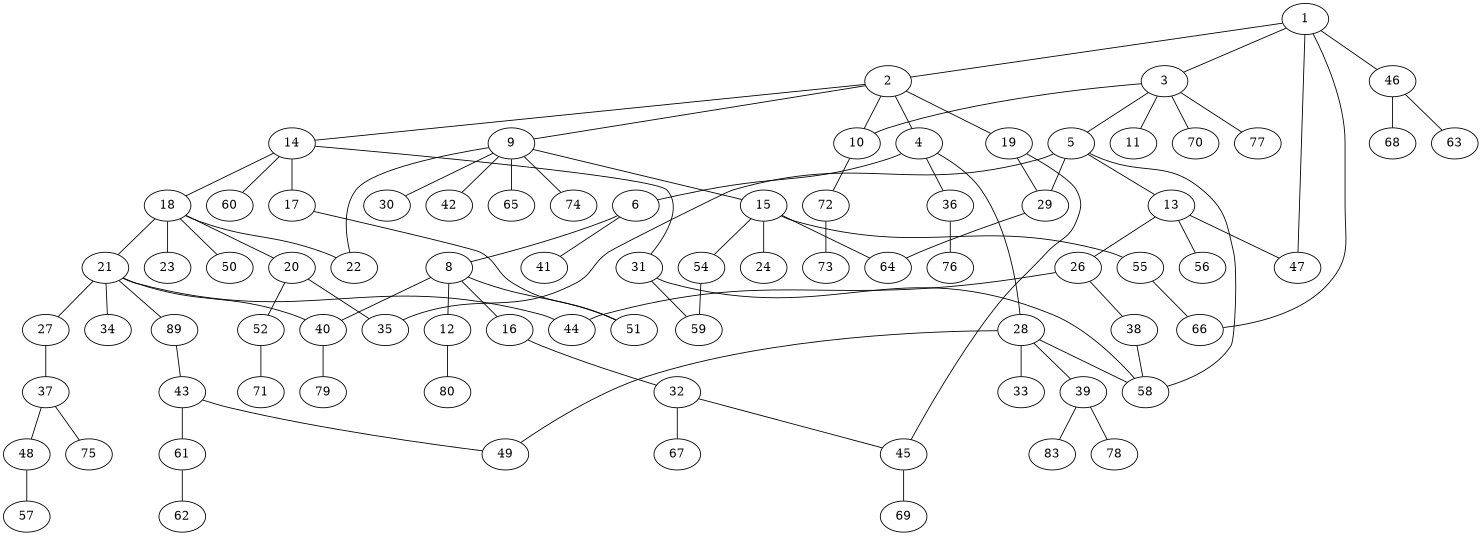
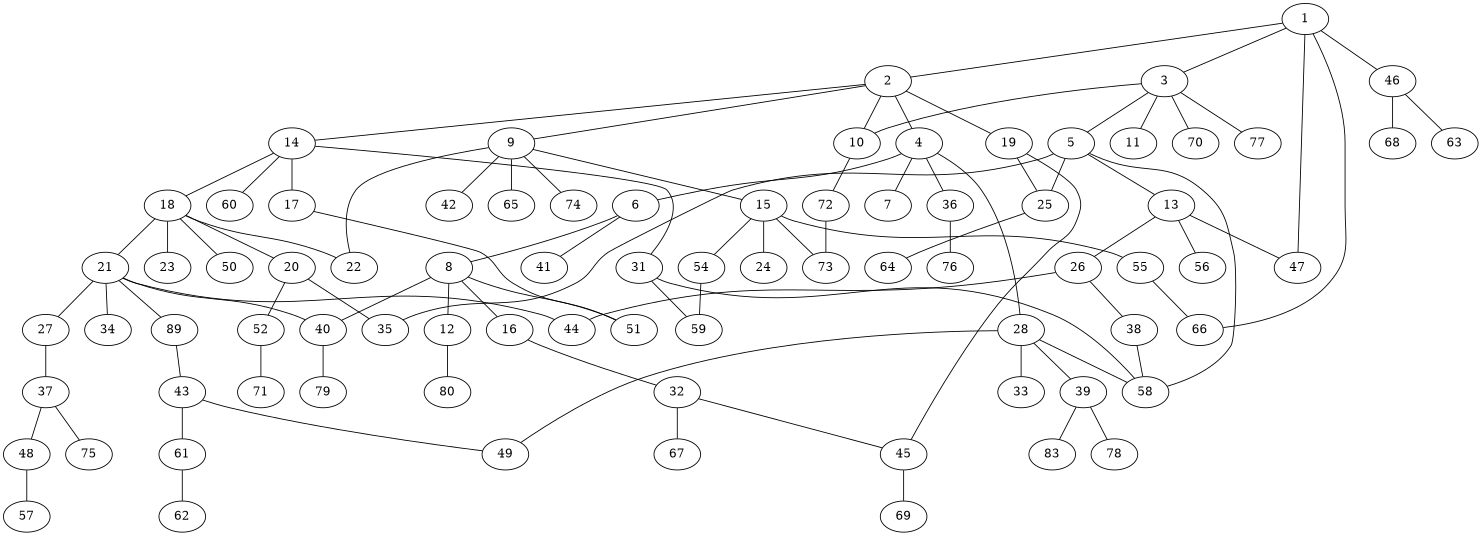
node "30": removed
node "7": added
node "29": label "29" -> "25"
edge "15" -- "64": now "15" -- "73"
